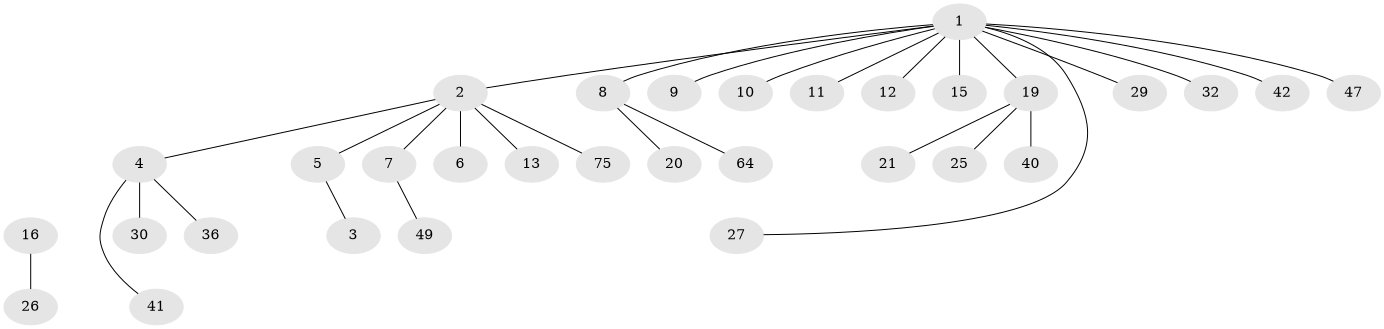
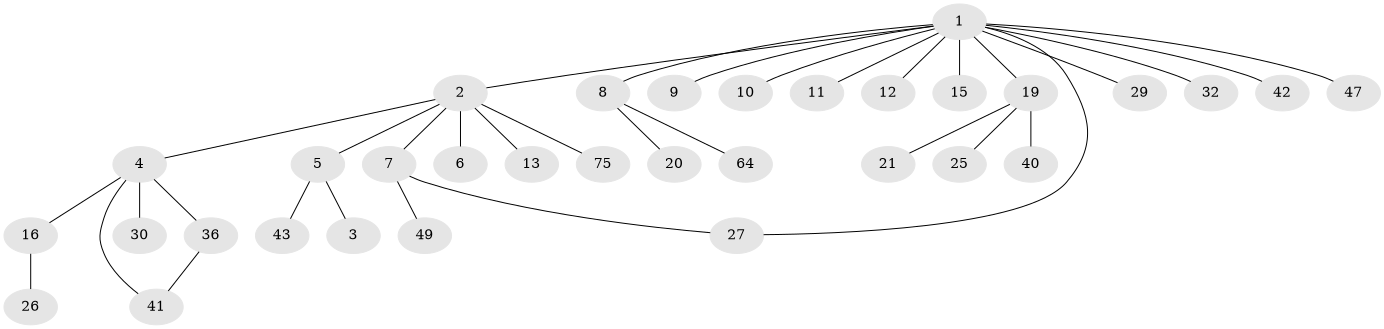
edge "4" -- "16": added
edge "7" -- "27": added
node "43": added
edge "36" -- "41": added
